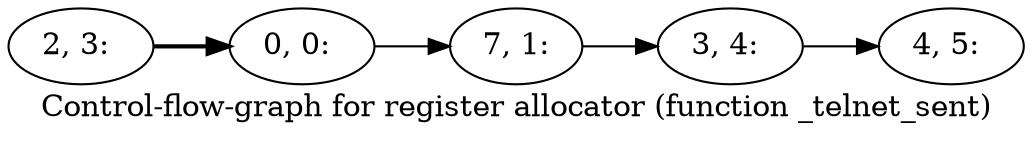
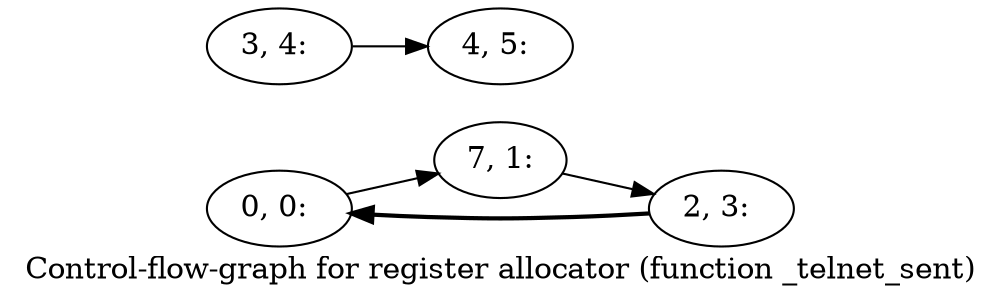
edge "7, 1:" -> "3, 4:": now "7, 1:" -> "2, 3:"
